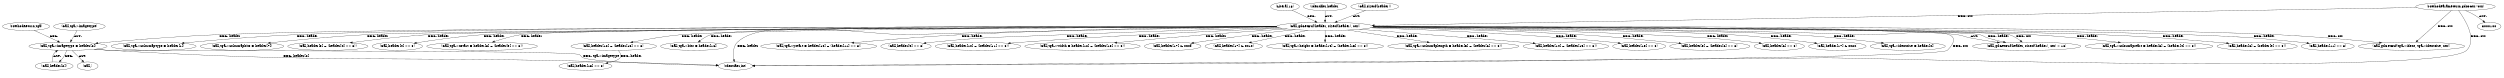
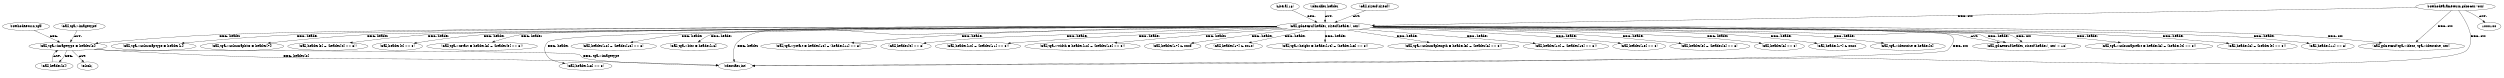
node "(Call,sizeof(header))": label "(Call,sizeof(header))" -> "(Call,sizeof(sizeof))"
node "3000100": label "3000100" -> "1000100"
edge "(Call,header[12] + (header[13] << 8))" -> "(Call,header[13] << 8)": now "(Call,gdGetBuf(header, sizeof(header), ctx))" -> "(Call,header[13] << 8)"
node "(Call,)": label "(Call,)" -> "(Block,)"
